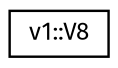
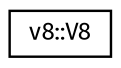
node "v1::V8": label "v1::V8" -> "v8::V8"
